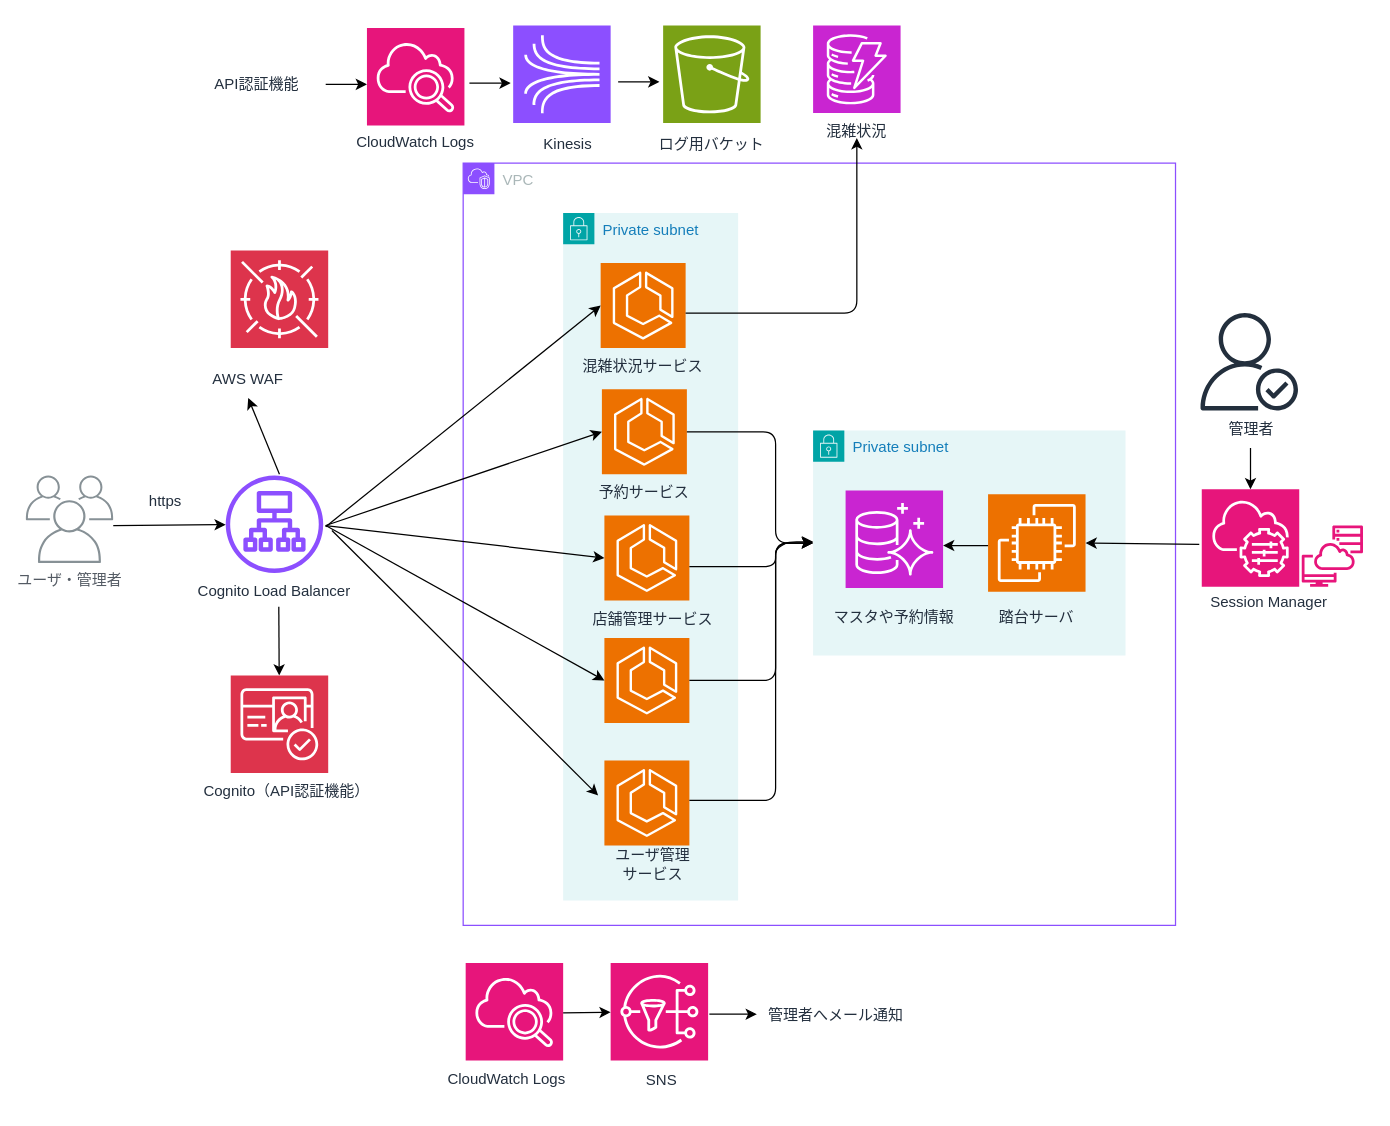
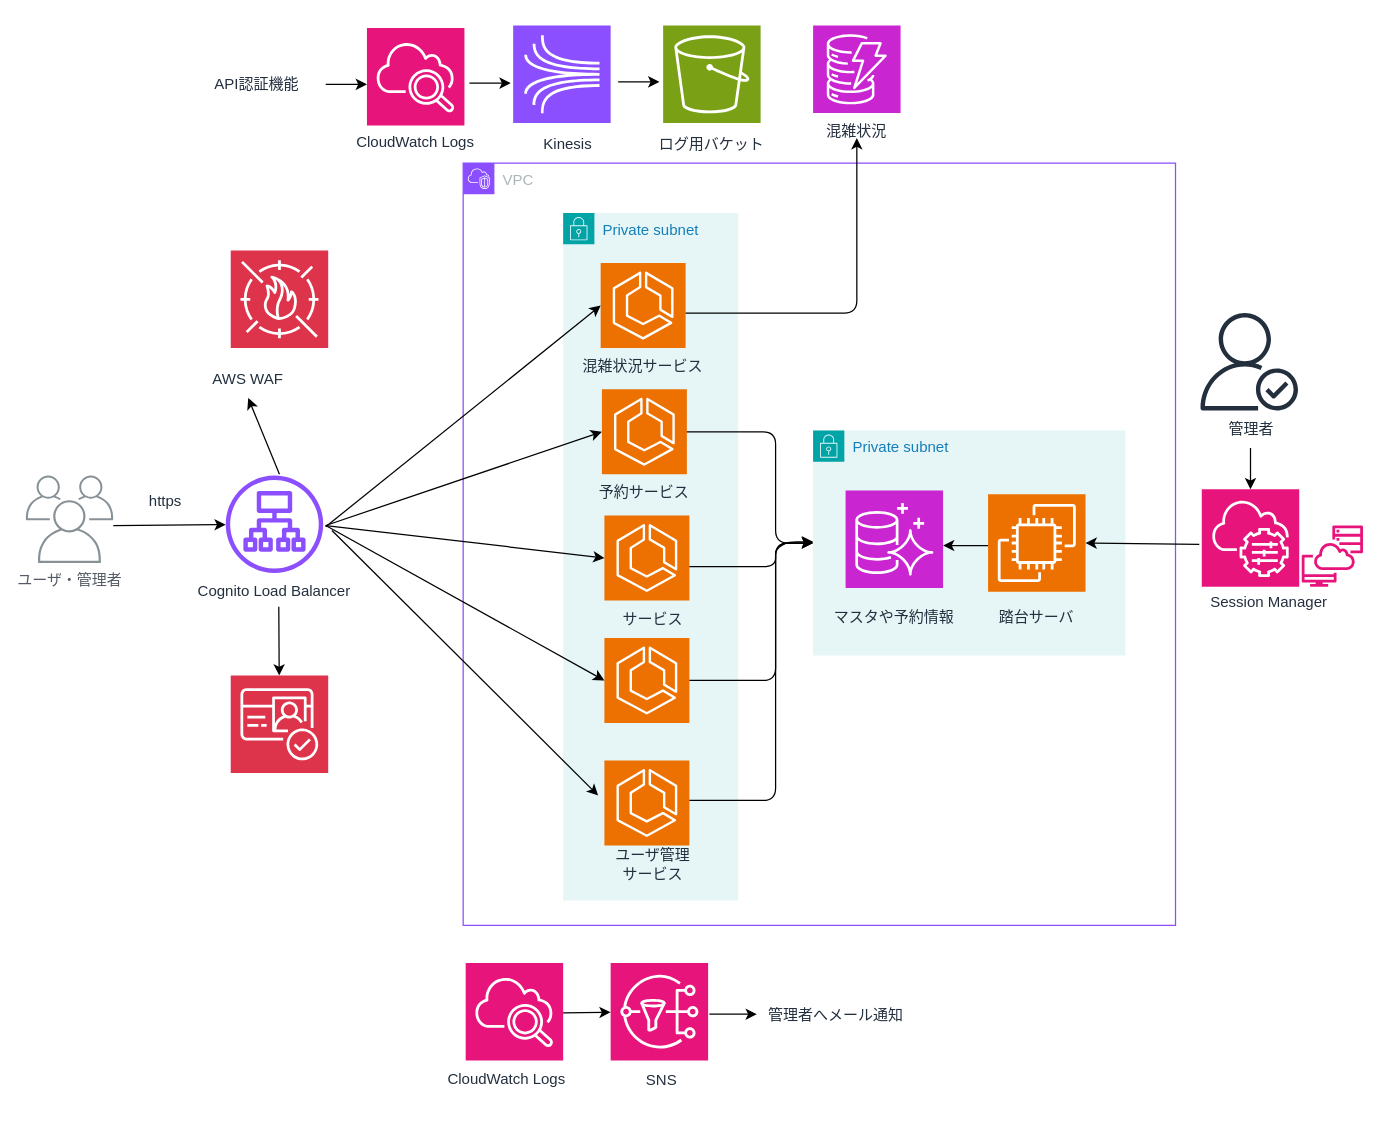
node "店舗管理サービス": label "店舗管理サービス" -> "サービス"
node "Cognito（API認証機能）": removed
